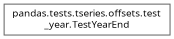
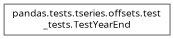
node "pandas.tests.tseries.offsets.test _year.TestYearEnd": label "pandas.tests.tseries.offsets.test _year.TestYearEnd" -> "pandas.tests.tseries.offsets.test _tests.TestYearEnd"
